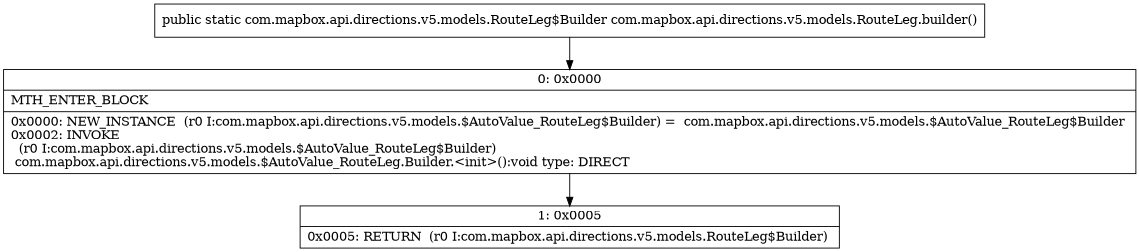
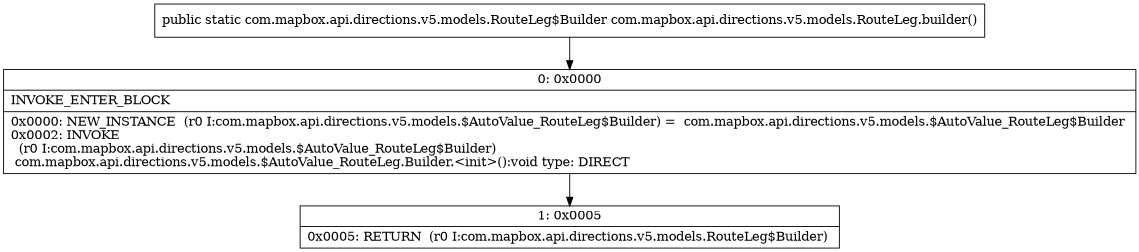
node "0: 0x0000": text "MTH_ENTER_BLOCK" -> "INVOKE_ENTER_BLOCK"
